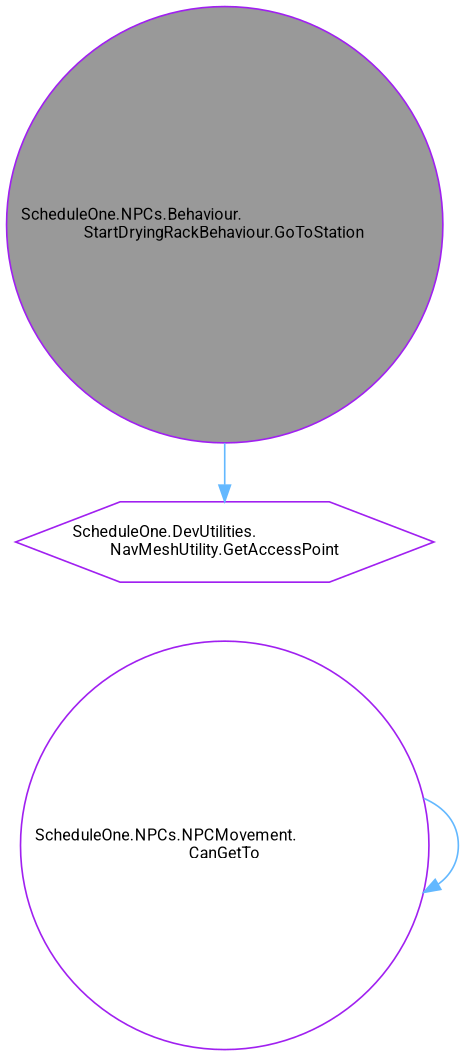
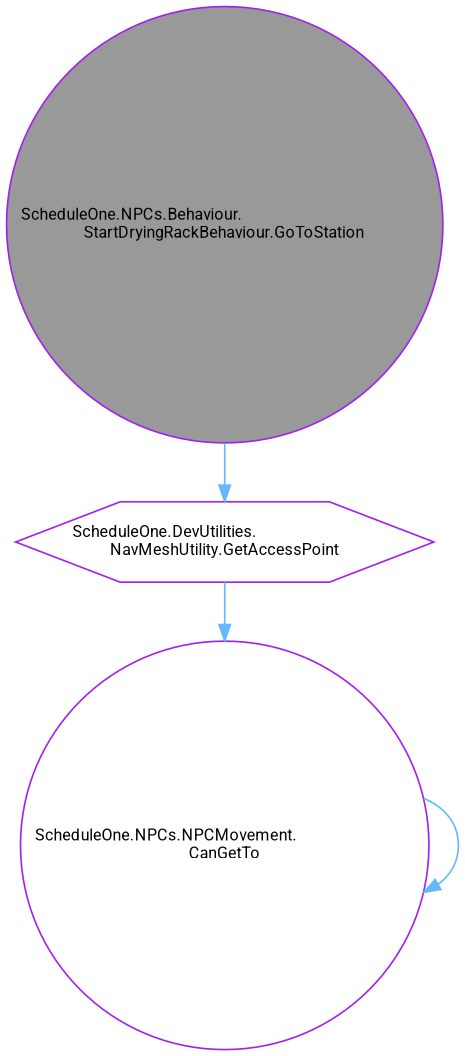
edge "ScheduleOne.DevUtilities. NavMeshUtility.GetAccessPoint" -> "ScheduleOne.NPCs.NPCMovement. CanGetTo": added
